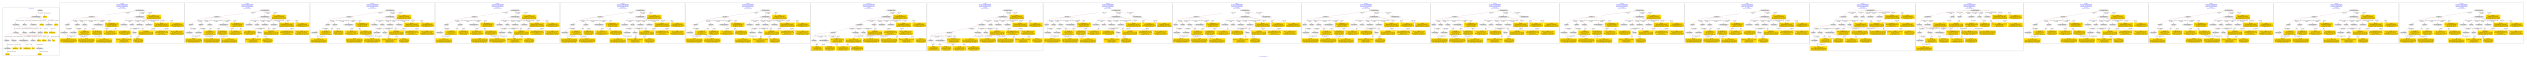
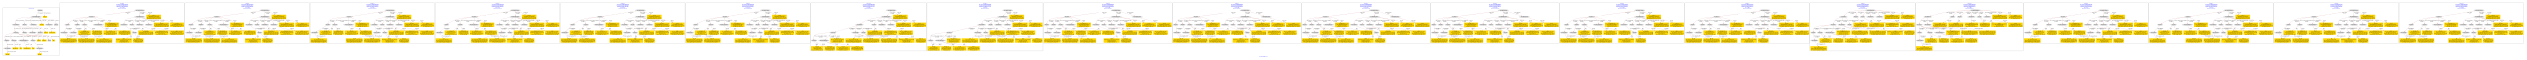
node "object_uri": fillcolor gold -> lightgray
